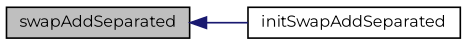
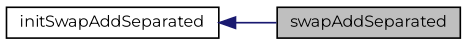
edge "initSwapAddSeparated" -> "swapAddSeparated": reversed
